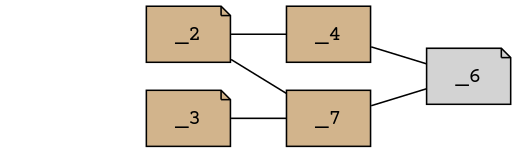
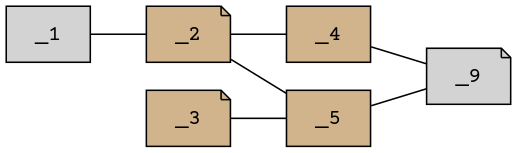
node "_1": added
node "_6": label "_6" -> "_9"
node "_7": label "_7" -> "_5"
